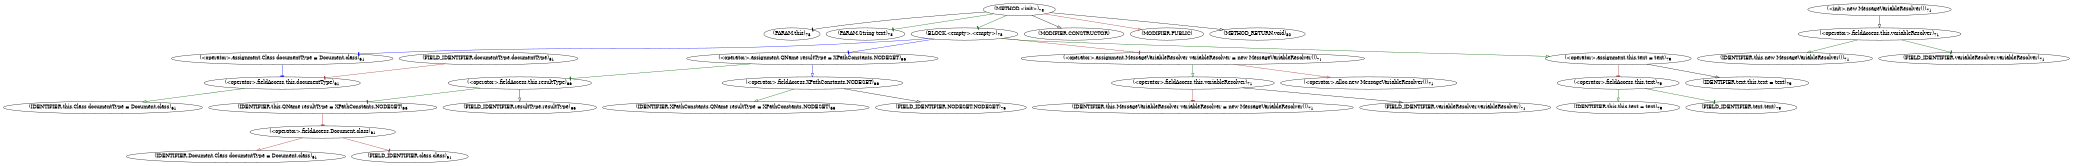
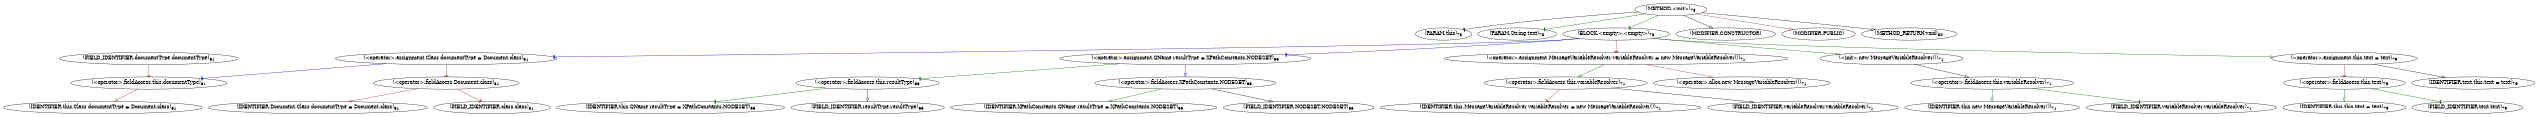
edge "(BLOCK,<empty>,<empty>)" -> "(<init>,new MessageVariableResolver())": added
edge "(<operator>.fieldAccess,this.documentType)" -> "(IDENTIFIER,this,Class documentType = Document.class)": color darkgreen -> brown
node "(FIELD_IDENTIFIER,NODESET,NODESET)": text "76" -> "66"
edge "(IDENTIFIER,this,QName resultType = XPathConstants.NODESET)" -> "(<operator>.fieldAccess,Document.class)": now "(<operator>.assignment,Class documentType = Document.class)" -> "(<operator>.fieldAccess,Document.class)"
